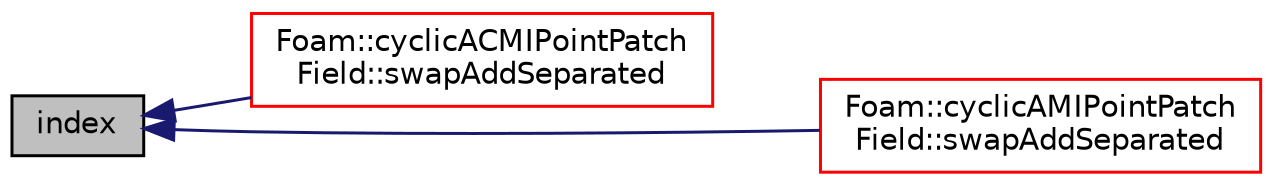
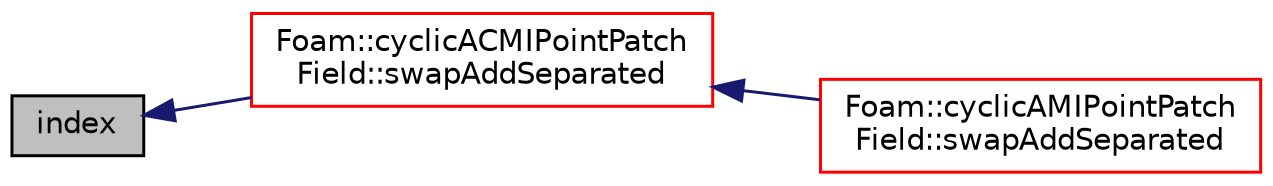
edge "Foam::cyclicAMIPointPatch Field::swapAddSeparated" -> "index": now "Foam::cyclicAMIPointPatch Field::swapAddSeparated" -> "Foam::cyclicACMIPointPatch Field::swapAddSeparated"
